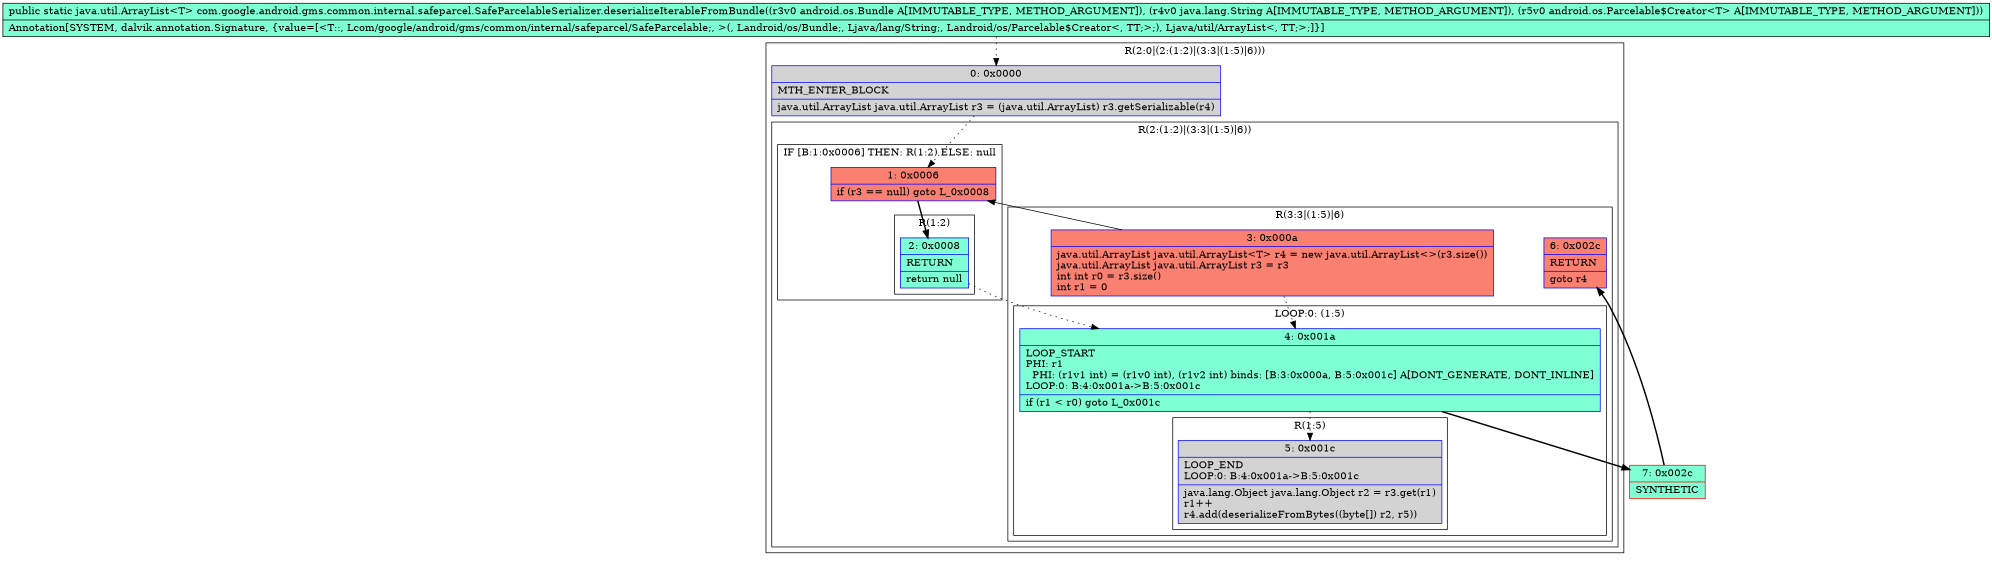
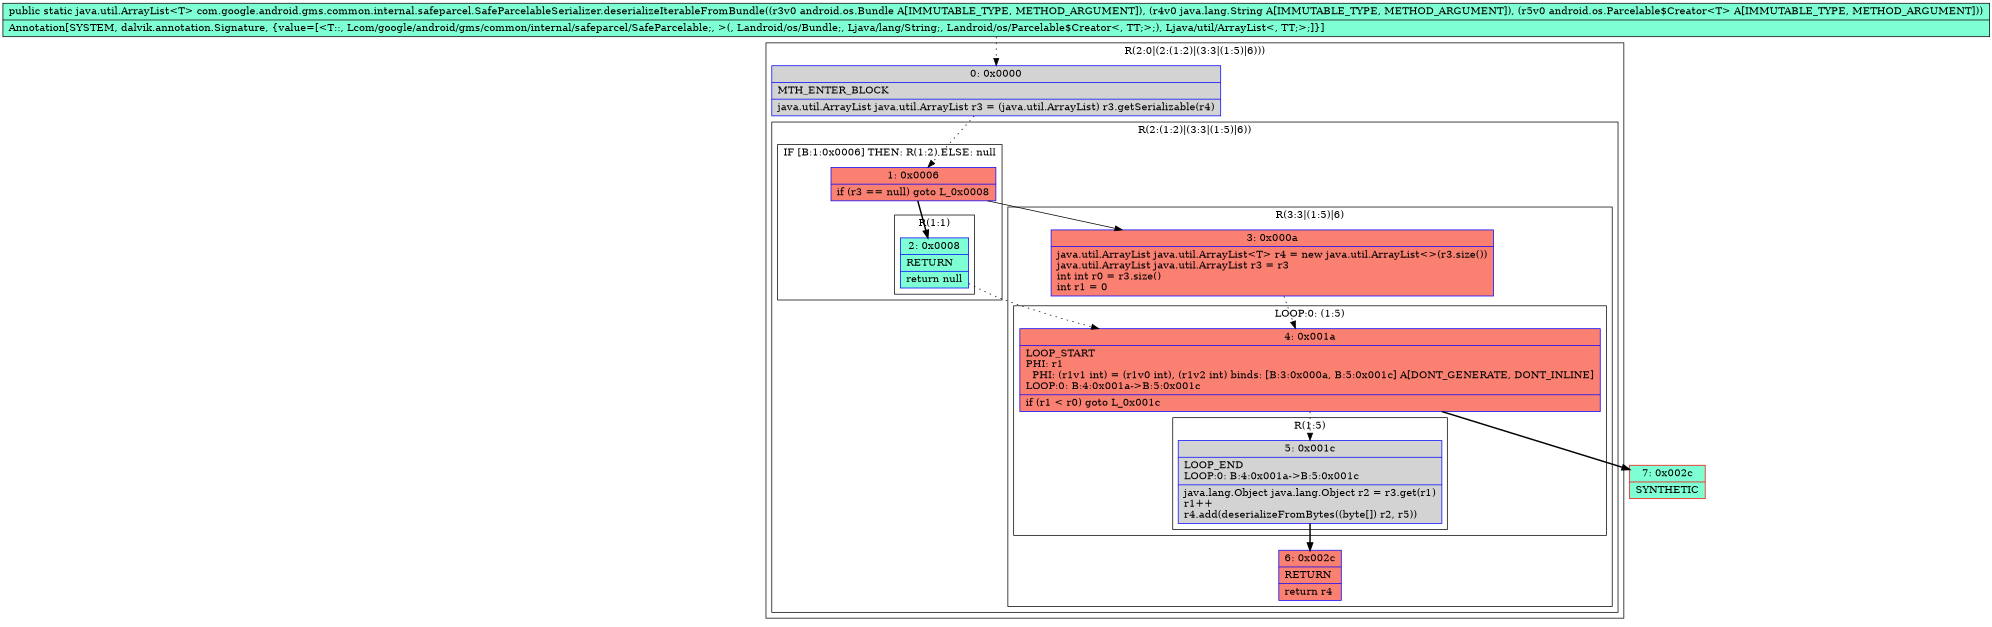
edge "3: 0x000a" -> "1: 0x0006": reversed
cluster "R(1:2)": label "R(1:2)" -> "R(1:1)"
node "6: 0x002c": text "goto r4" -> "return r4"
node "4: 0x001a": fillcolor aquamarine -> salmon
edge "7: 0x002c" -> "6: 0x002c": now "5: 0x001c" -> "6: 0x002c"
